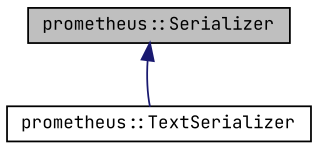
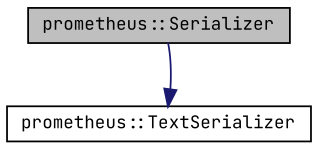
edge "prometheus::TextSerializer" -> "prometheus::Serializer": reversed
